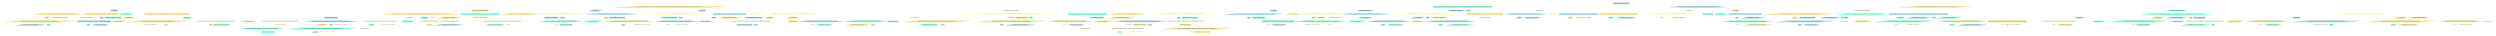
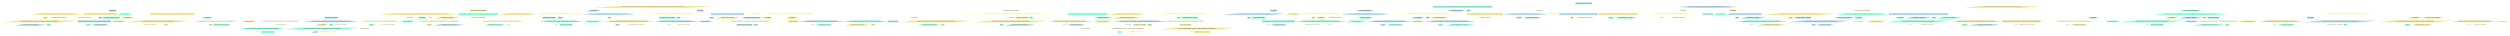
node "PDN (PredictiveImplicationLink $1 A:ConceptNode)10": removed
